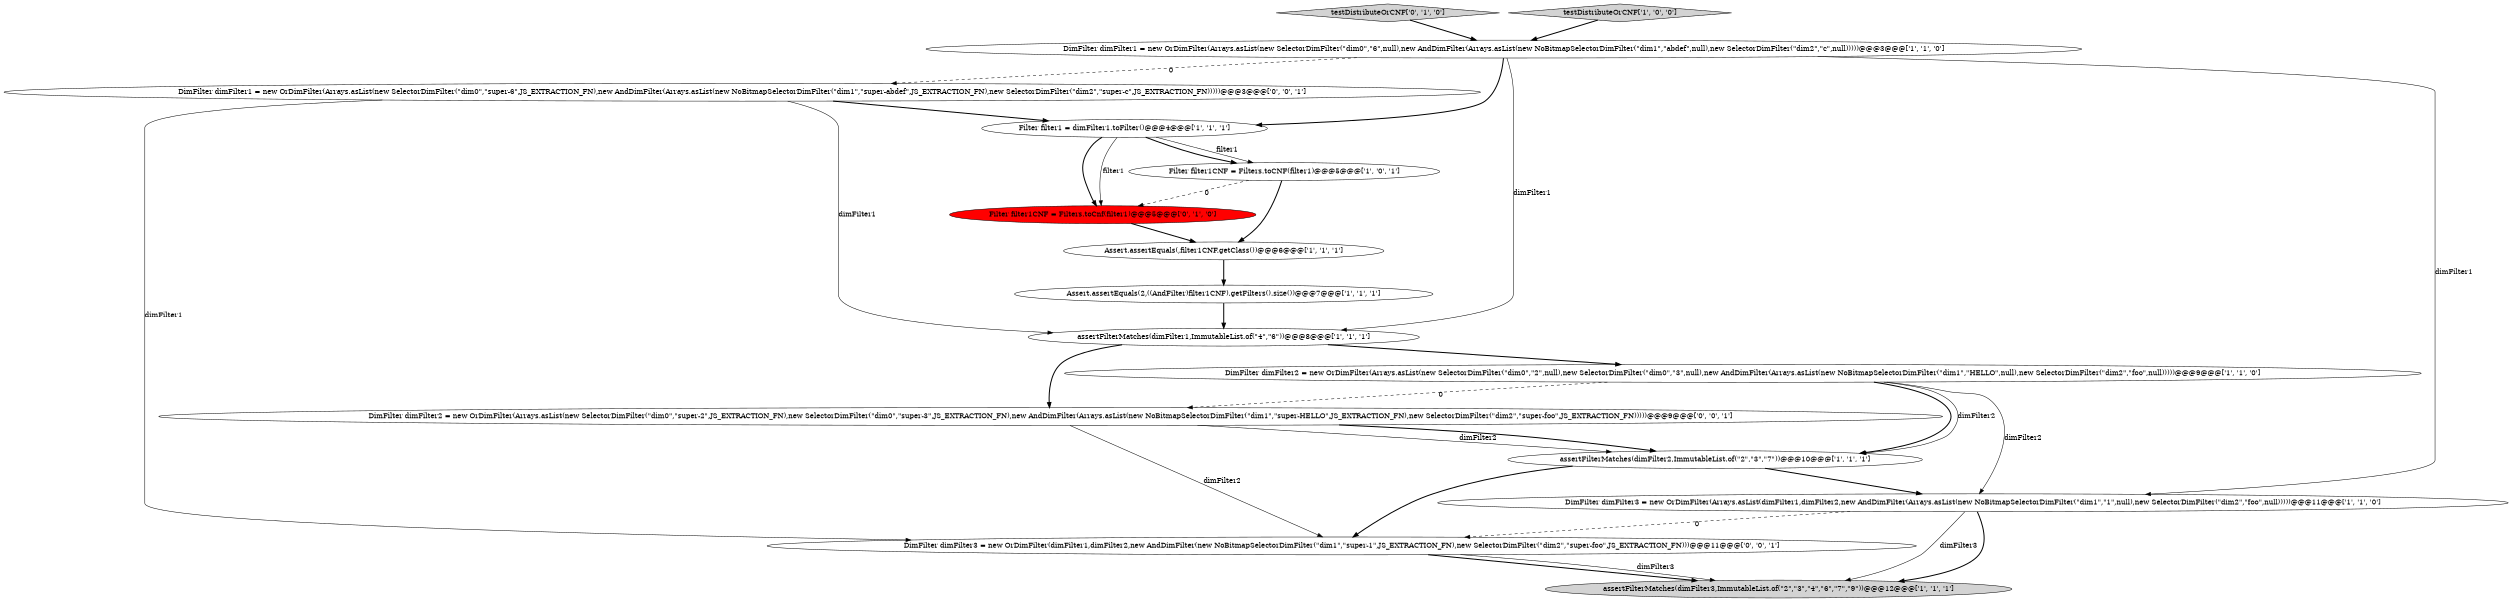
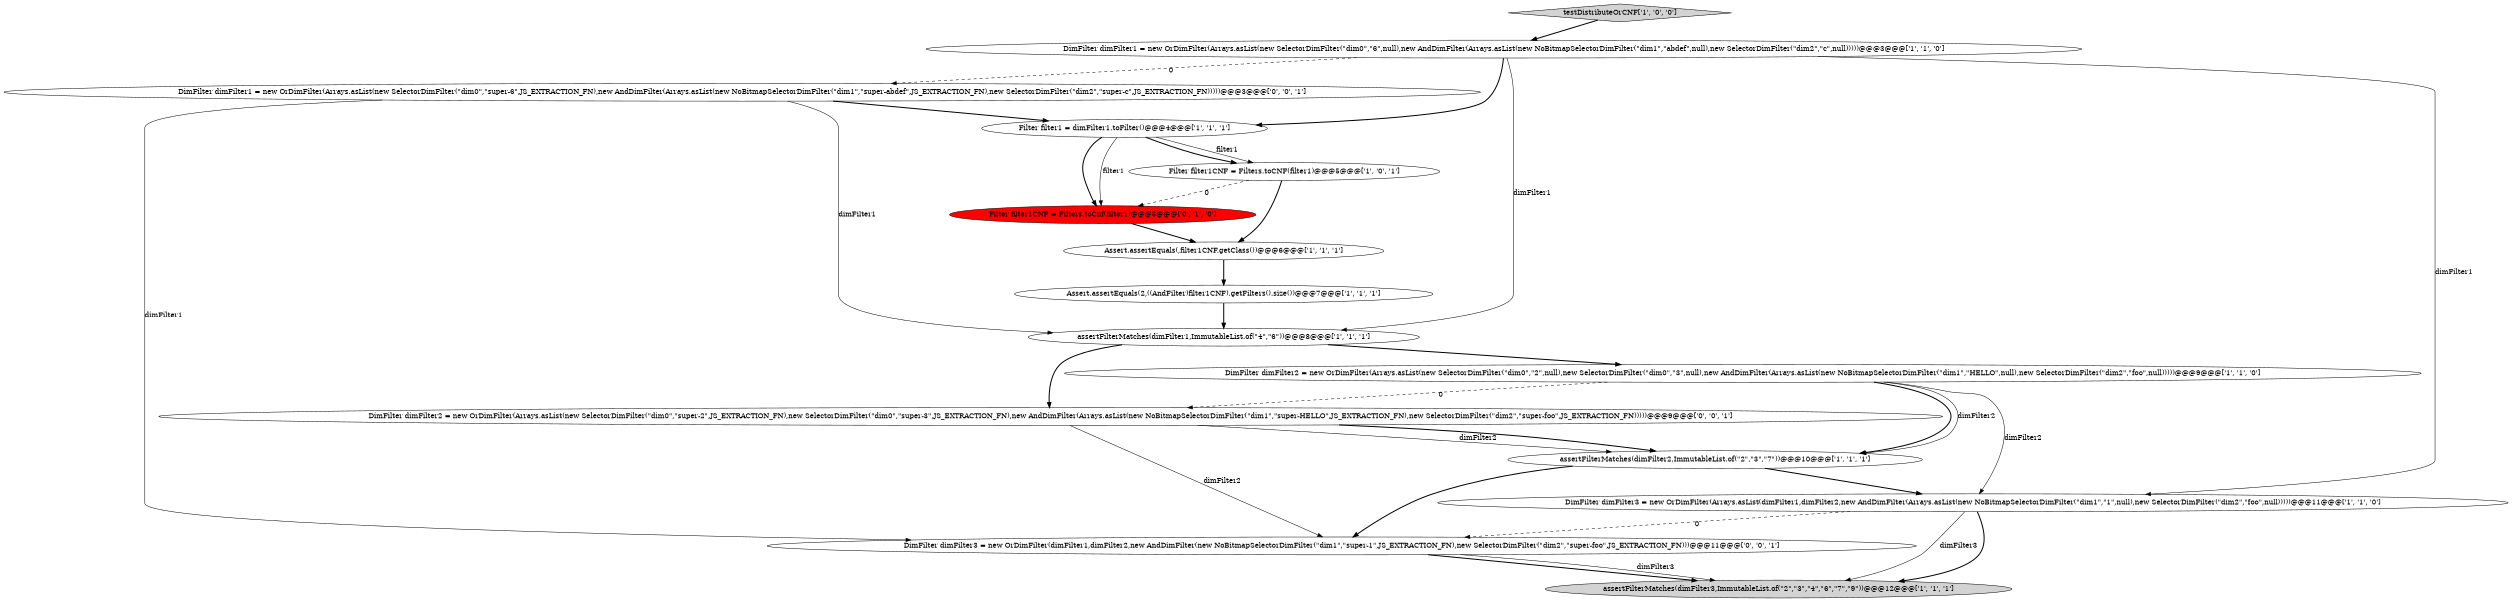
node "testDistributeOrCNF['0', '1', '0']": removed
